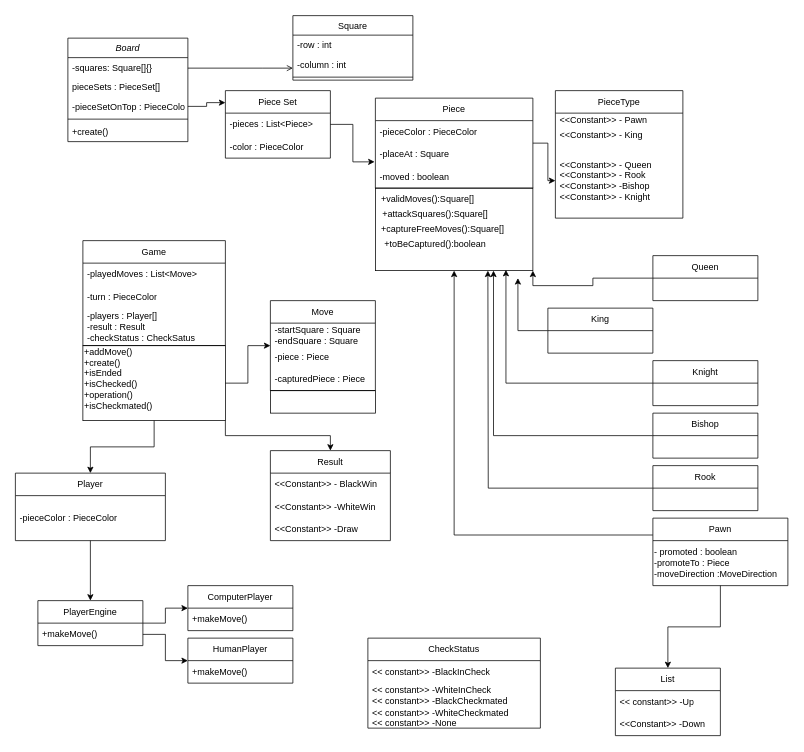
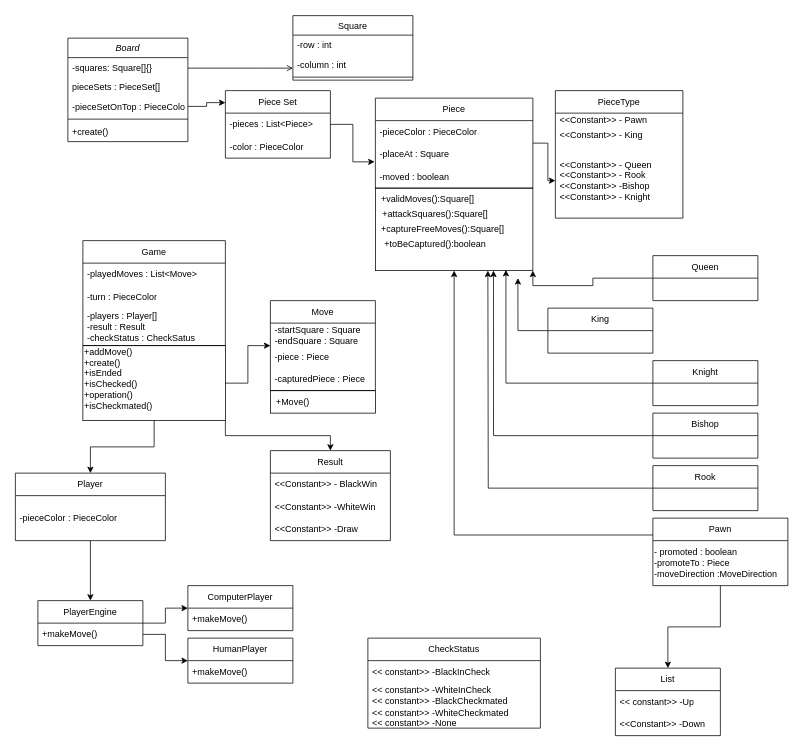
node "+Move()": added
